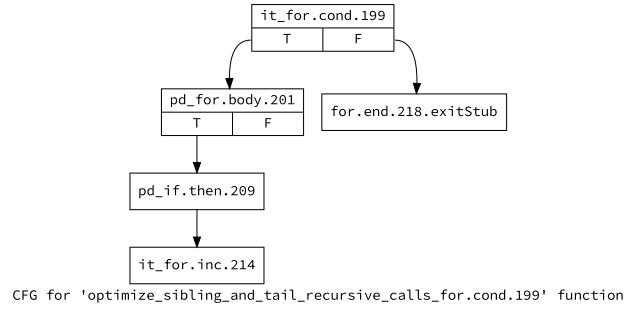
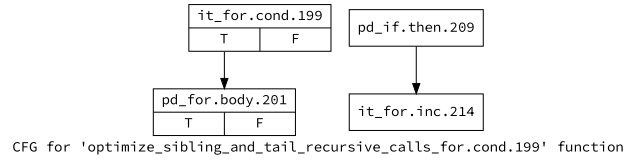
node "for.end.218.exitStub": removed
edge "pd_for.body.201" -> "pd_if.then.209": removed
